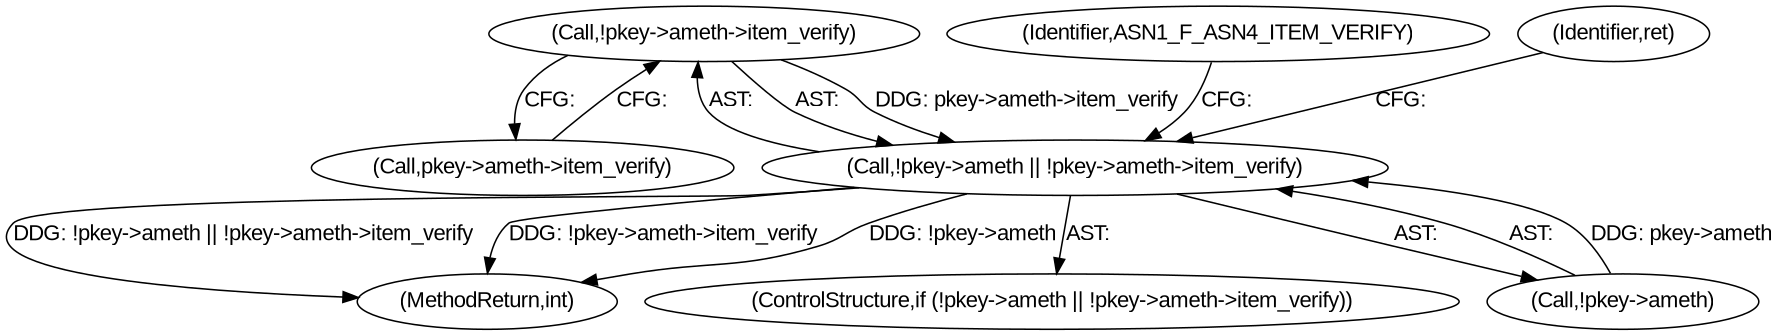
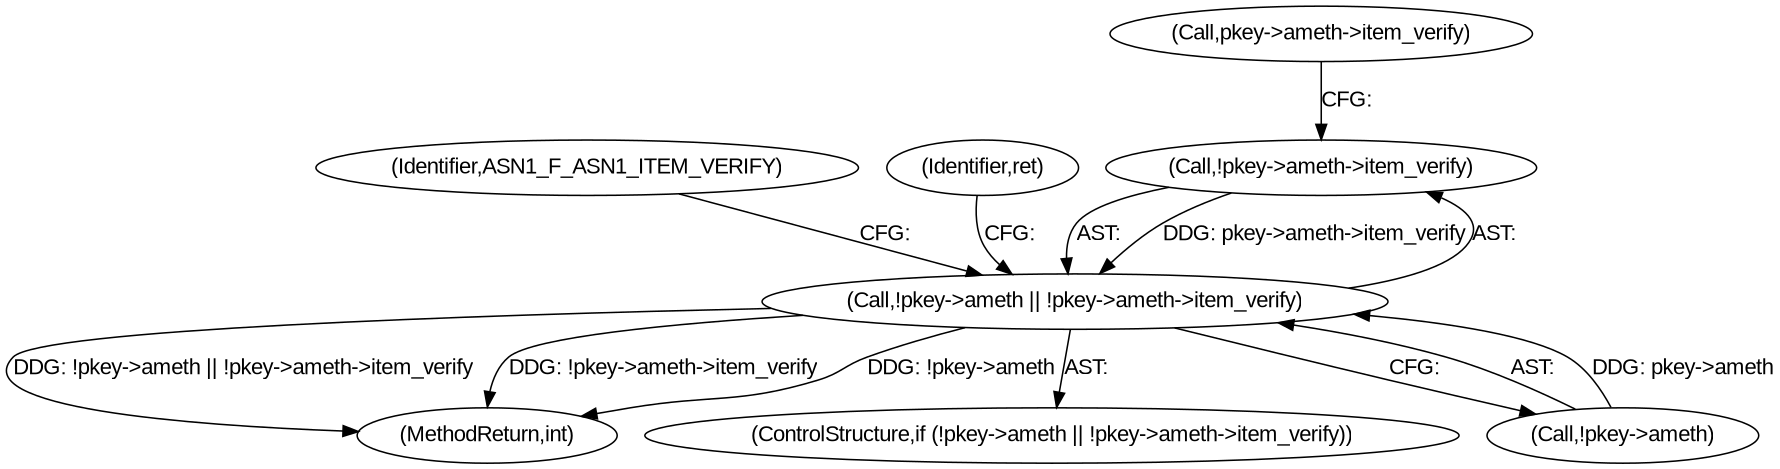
node "(Identifier,ASN1_F_ASN4_ITEM_VERIFY)": label "(Identifier,ASN1_F_ASN4_ITEM_VERIFY)" -> "(Identifier,ASN1_F_ASN1_ITEM_VERIFY)"
edge "(Call,!pkey->ameth->item_verify)" -> "(Call,pkey->ameth->item_verify)": removed, label "CFG:"
edge "(Call,!pkey->ameth || !pkey->ameth->item_verify)" -> "(Call,!pkey->ameth)": label "AST: " -> "CFG: "
